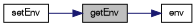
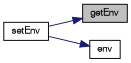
edge "getEnv" -> "env": now "setEnv" -> "env"
